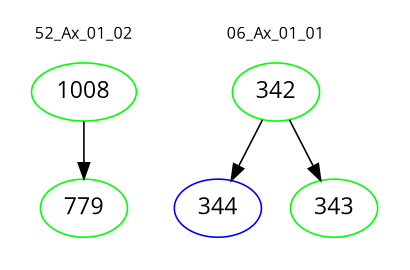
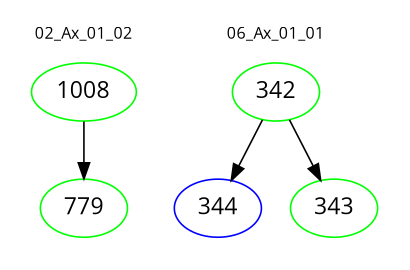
cluster "52_Ax_01_02": label "52_Ax_01_02" -> "02_Ax_01_02"
